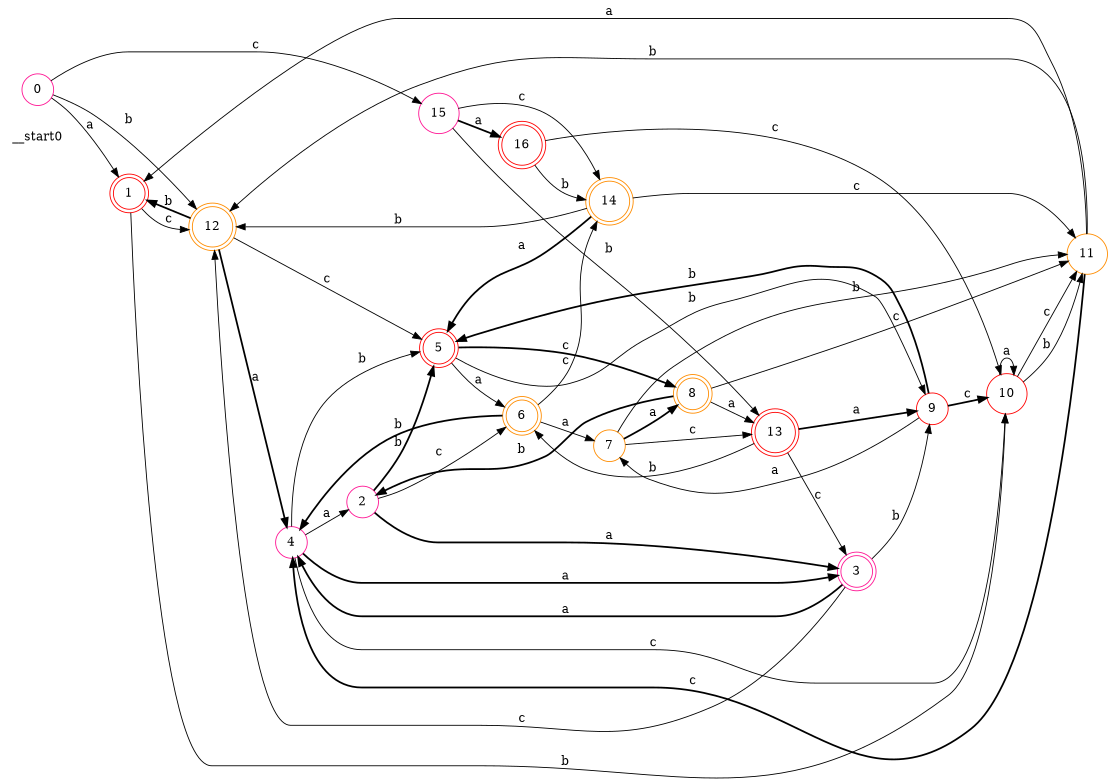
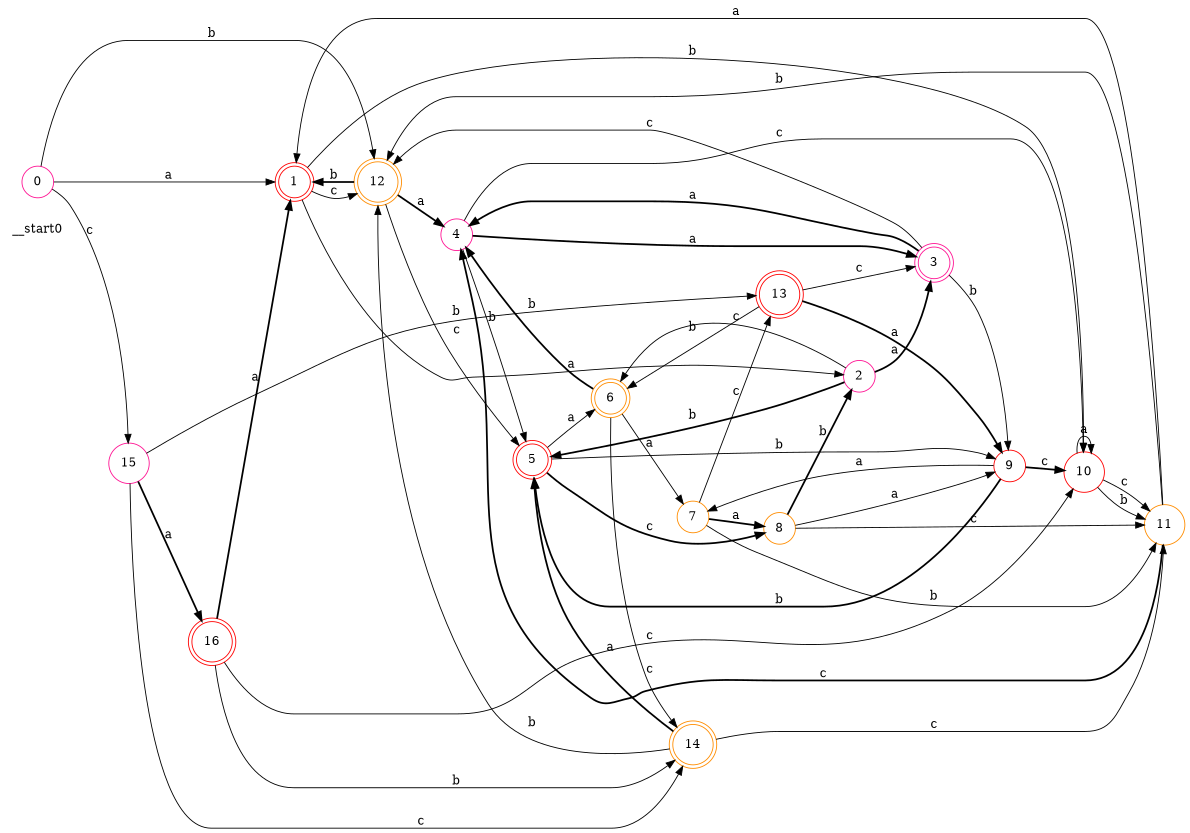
node "8": shape doublecircle -> circle
edge "8" -> "13": now "8" -> "9"
edge "16" -> "1": added, label "a"
edge "4" -> "2": now "1" -> "2"
